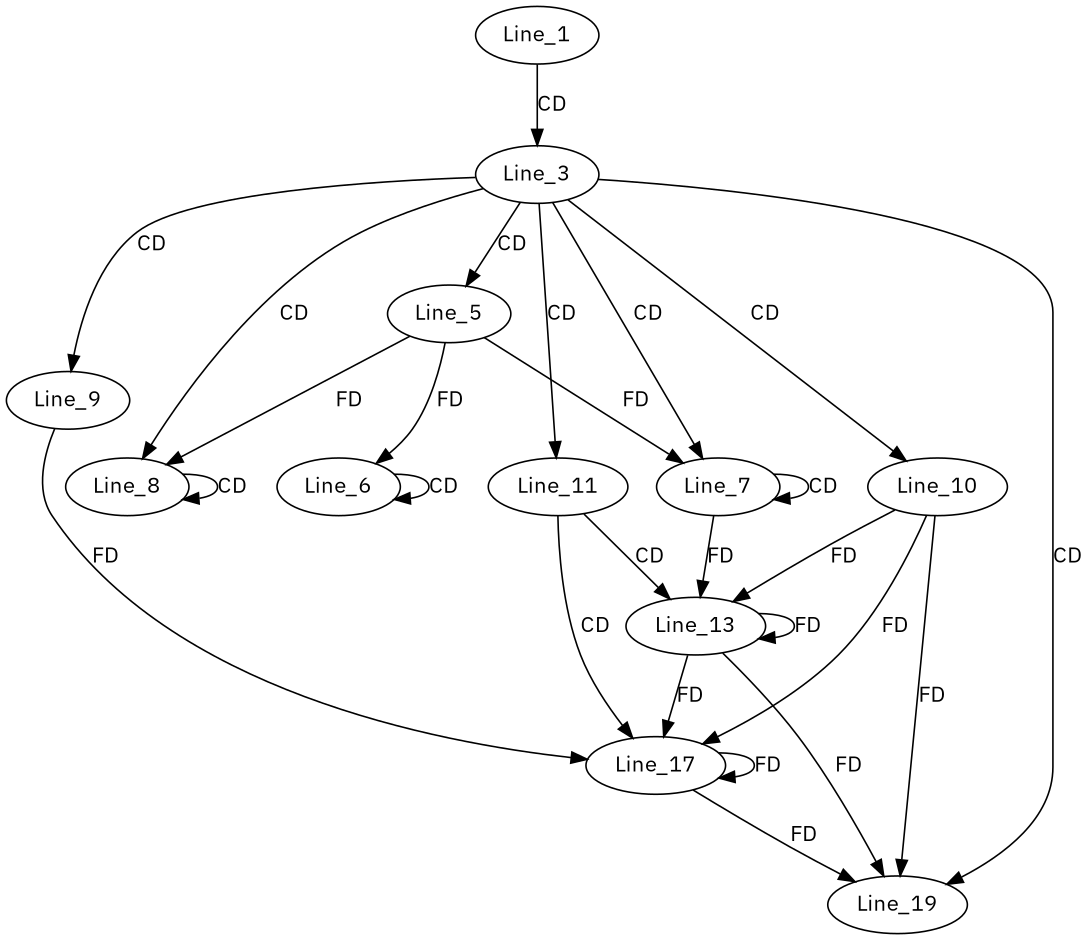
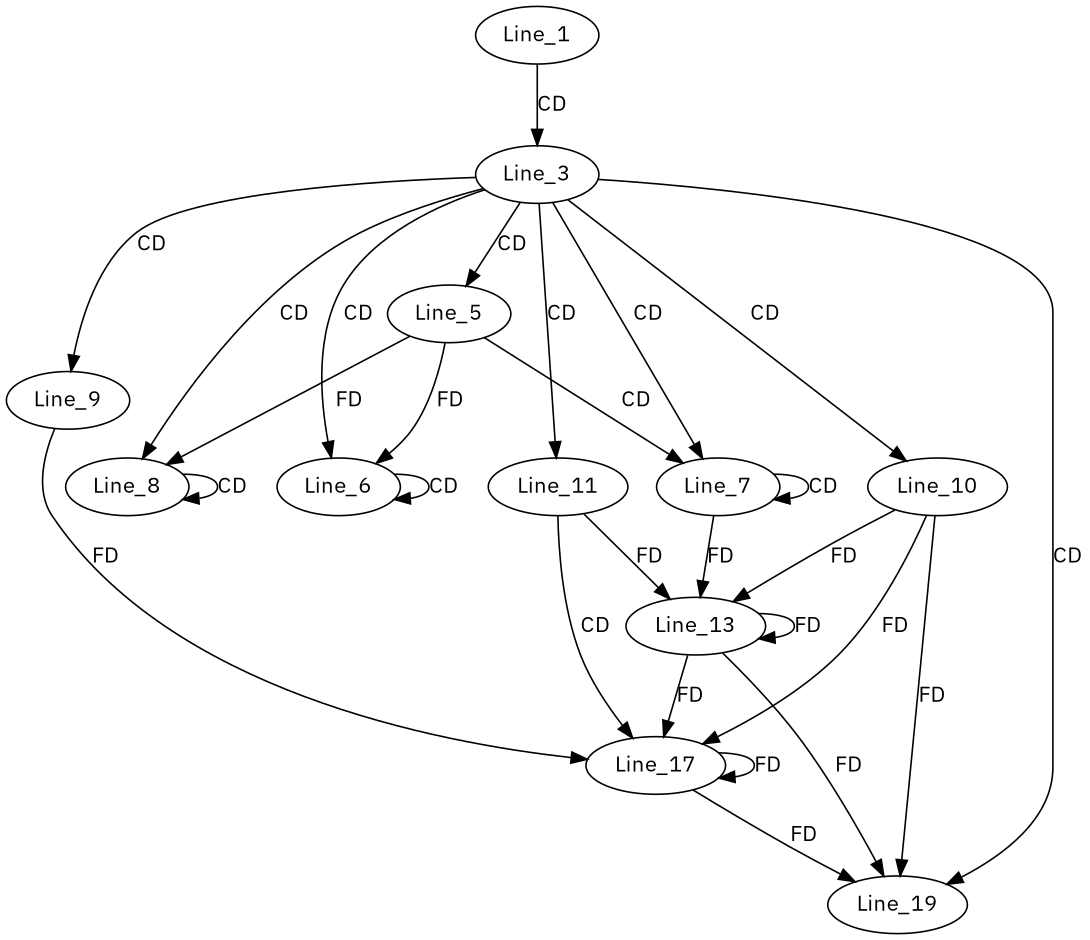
edge "Line_3" -> "Line_6": added, label "CD"
edge "Line_5" -> "Line_7": label "FD" -> "CD"
edge "Line_11" -> "Line_13": label "CD" -> "FD"
